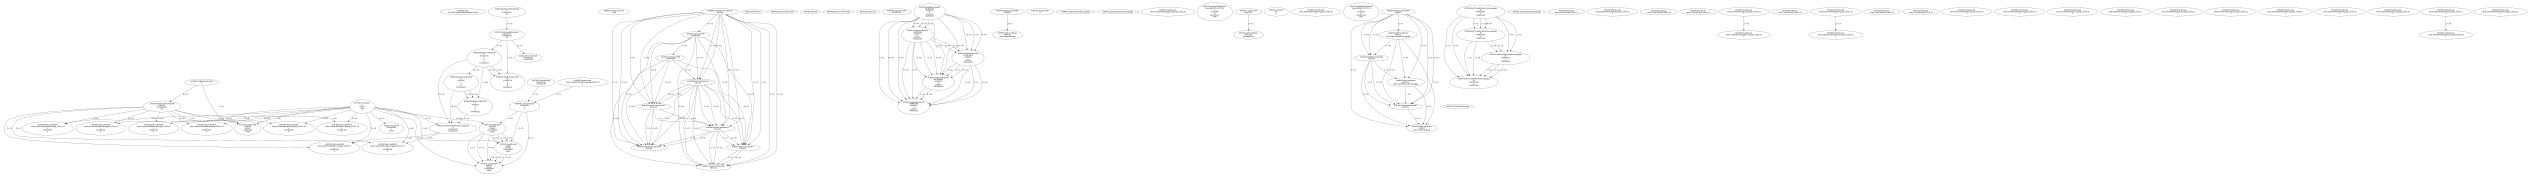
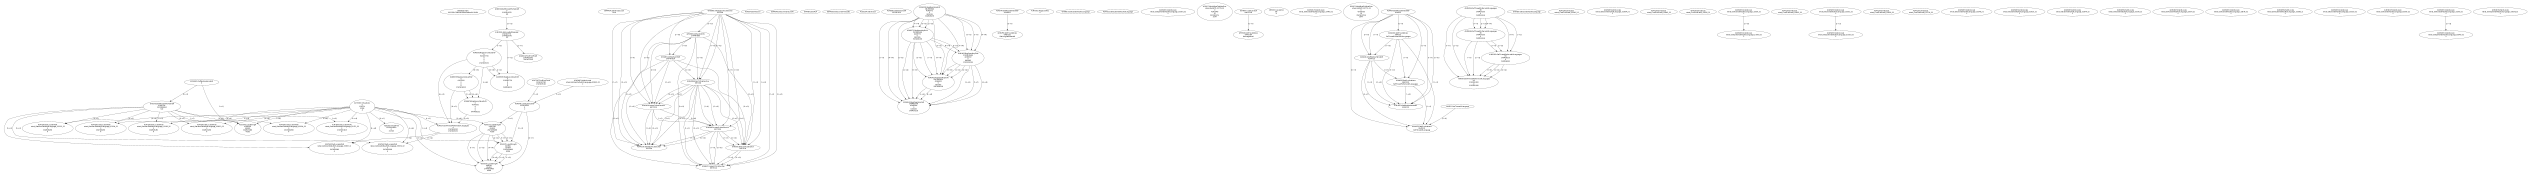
edge "4243965.InitializeCriticalSection 6917004" -> "4214413.GetStartupInfoW 2147417624": added, label "(0-->0)"
edge "4250188.GetSystemInfo 2147417660" -> "4245469.LeaveCriticalSection 6917004": removed, label "(0-->0)"
edge "4244070.GetModuleHandleW 4244120" -> "4244076.GetProcAddress 9541320 GetThreadUILanguage": now "4245121.GetThreadUILanguage" -> "4244076.GetProcAddress 9541320 GetThreadUILanguage"
